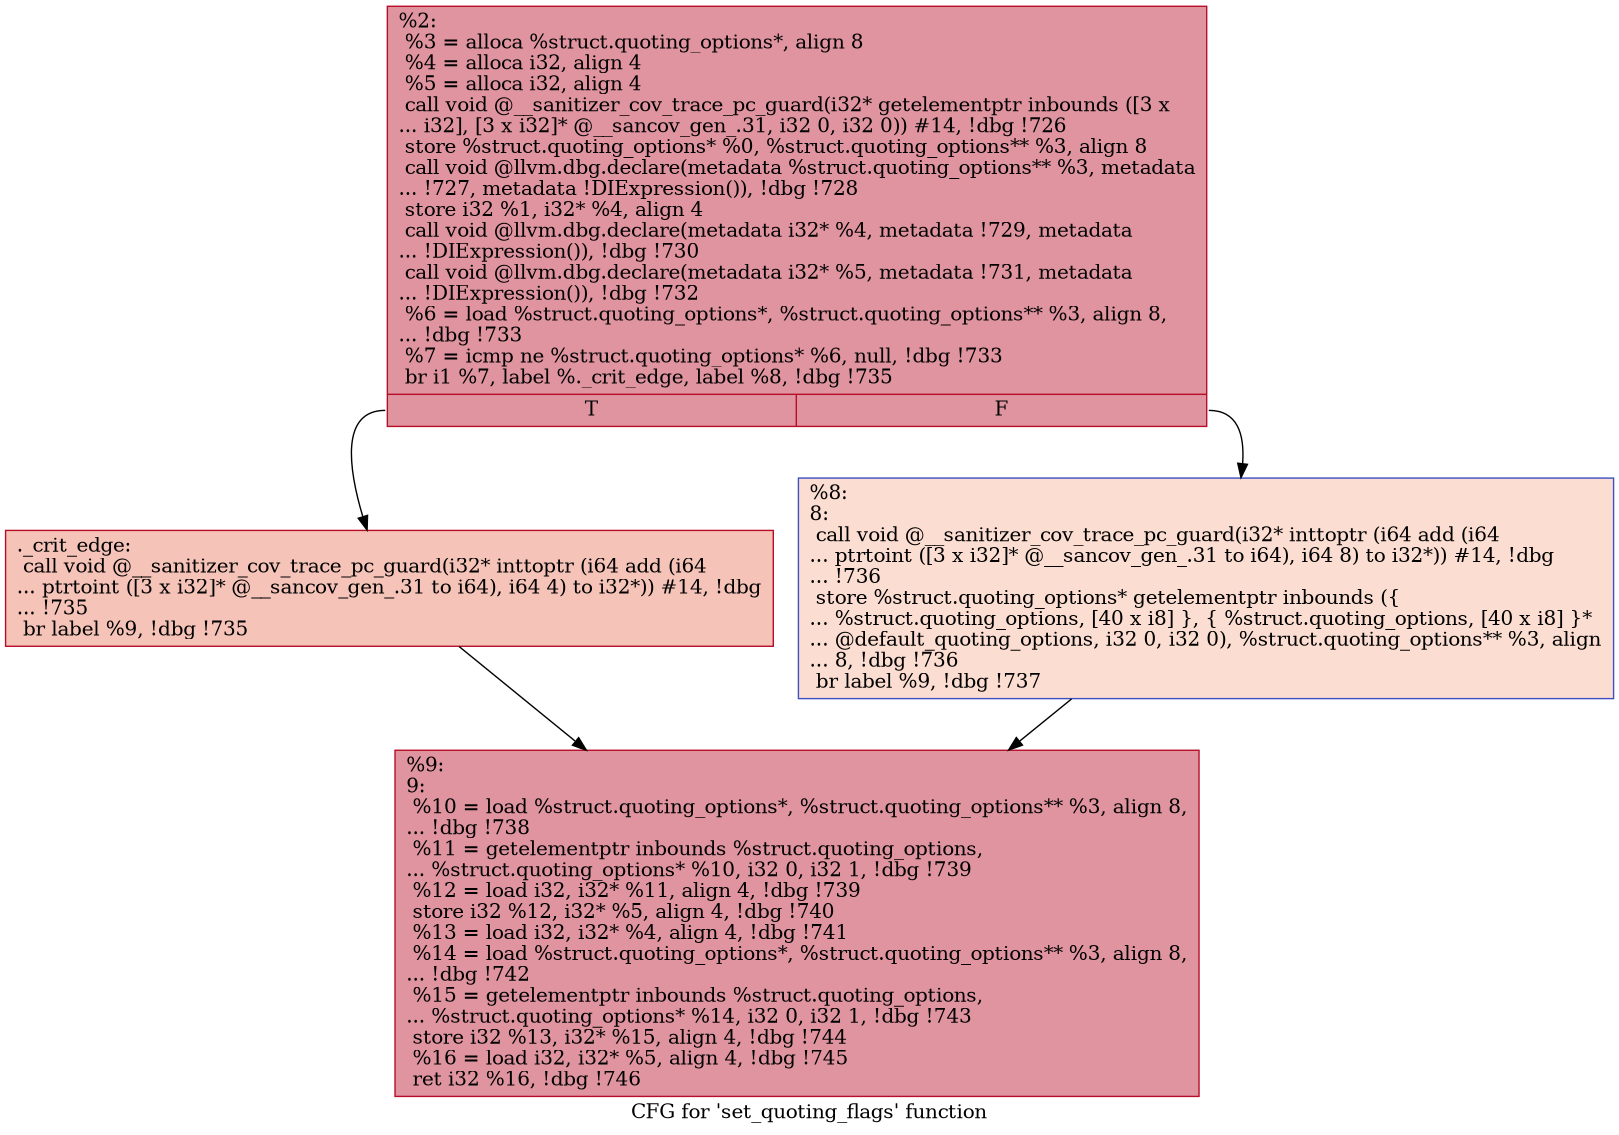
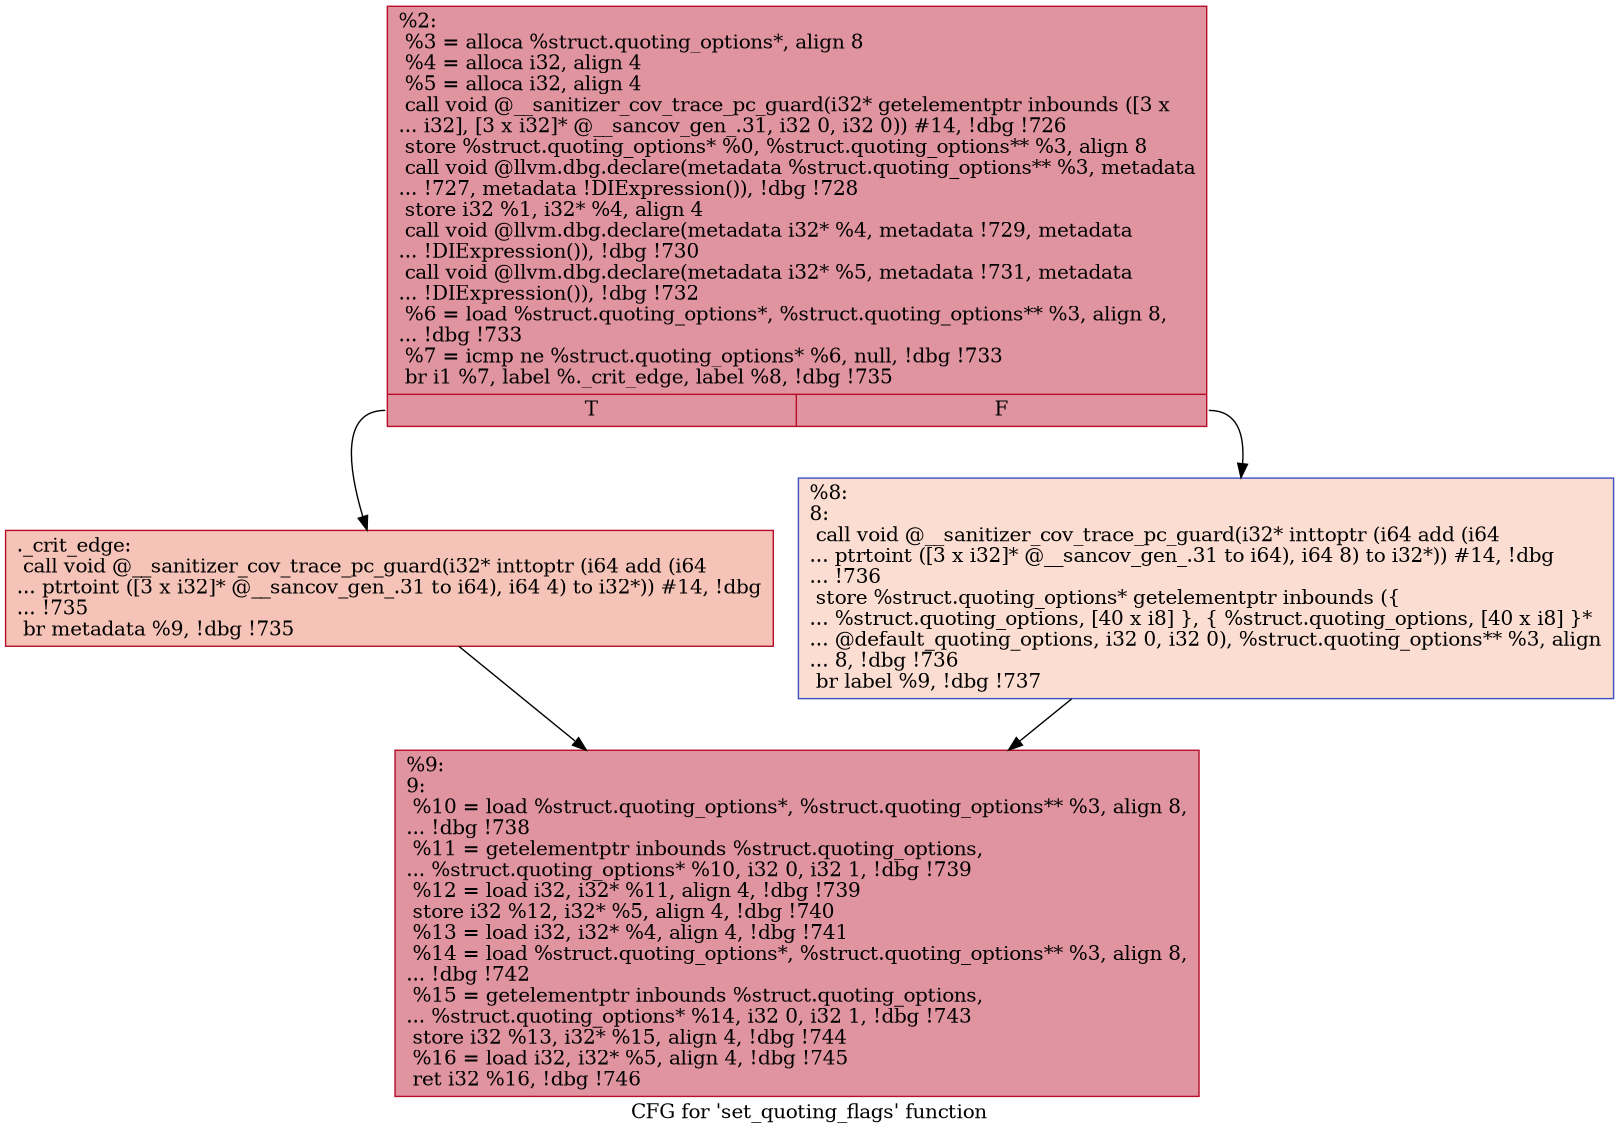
node "._crit_edge:": text "br label %9, !dbg !735" -> "br metadata %9, !dbg !735"
